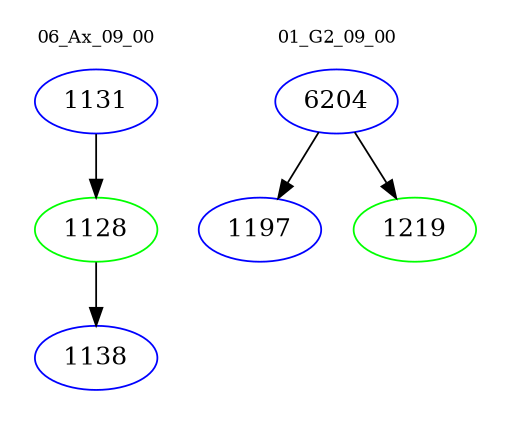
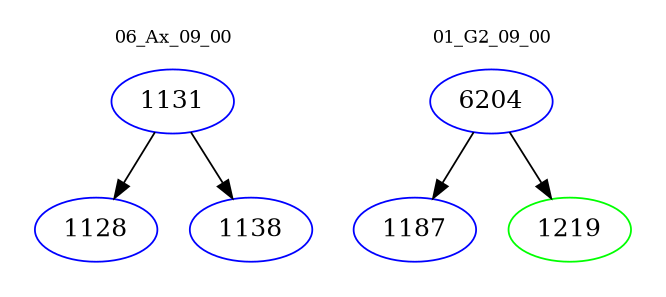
node "1128": color green -> blue
node "1197": label "1197" -> "1187"
edge "1128" -> "1138": now "1131" -> "1138"
